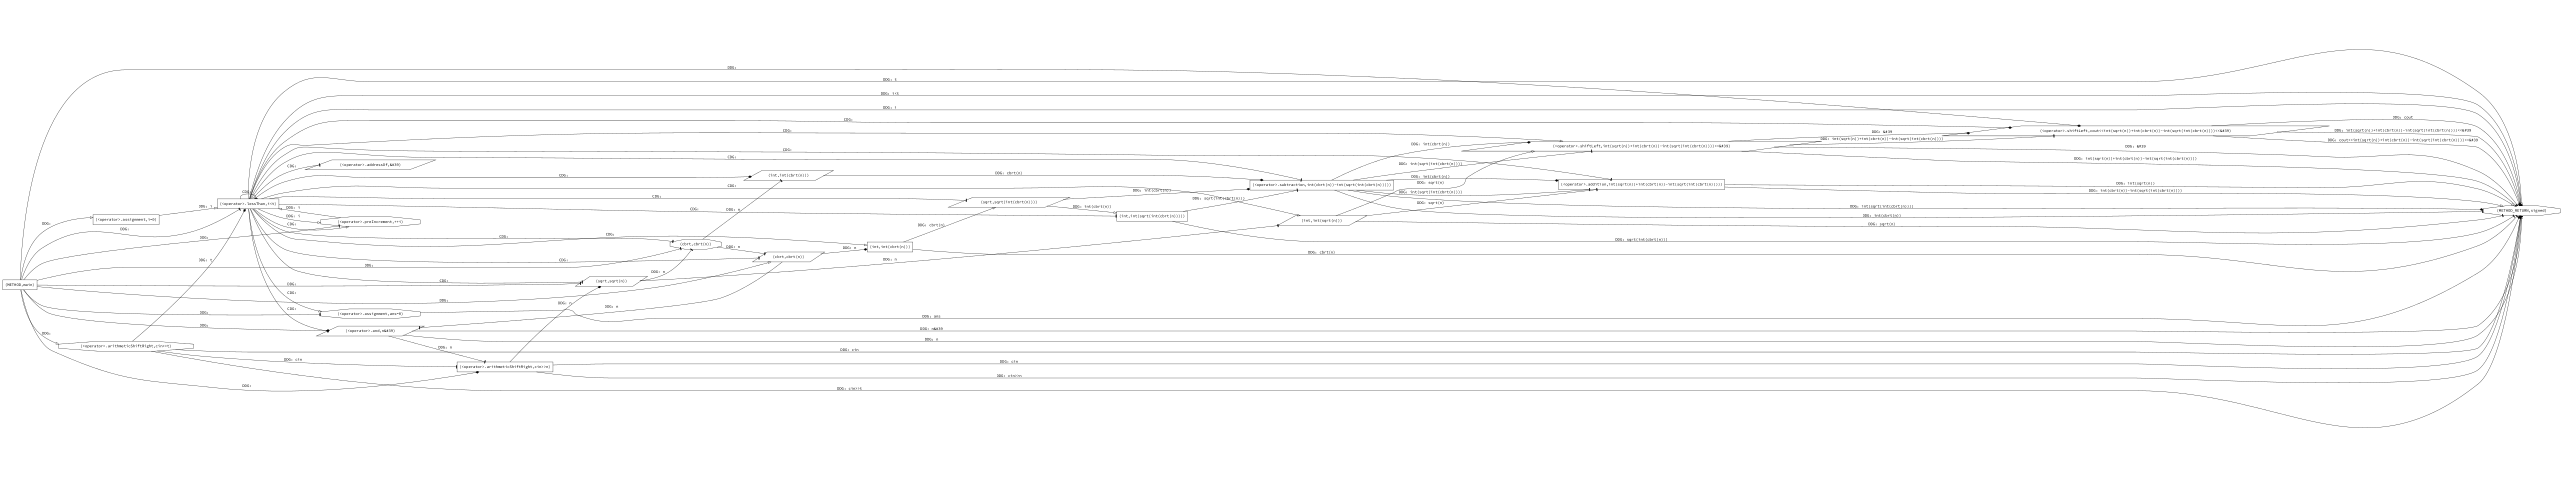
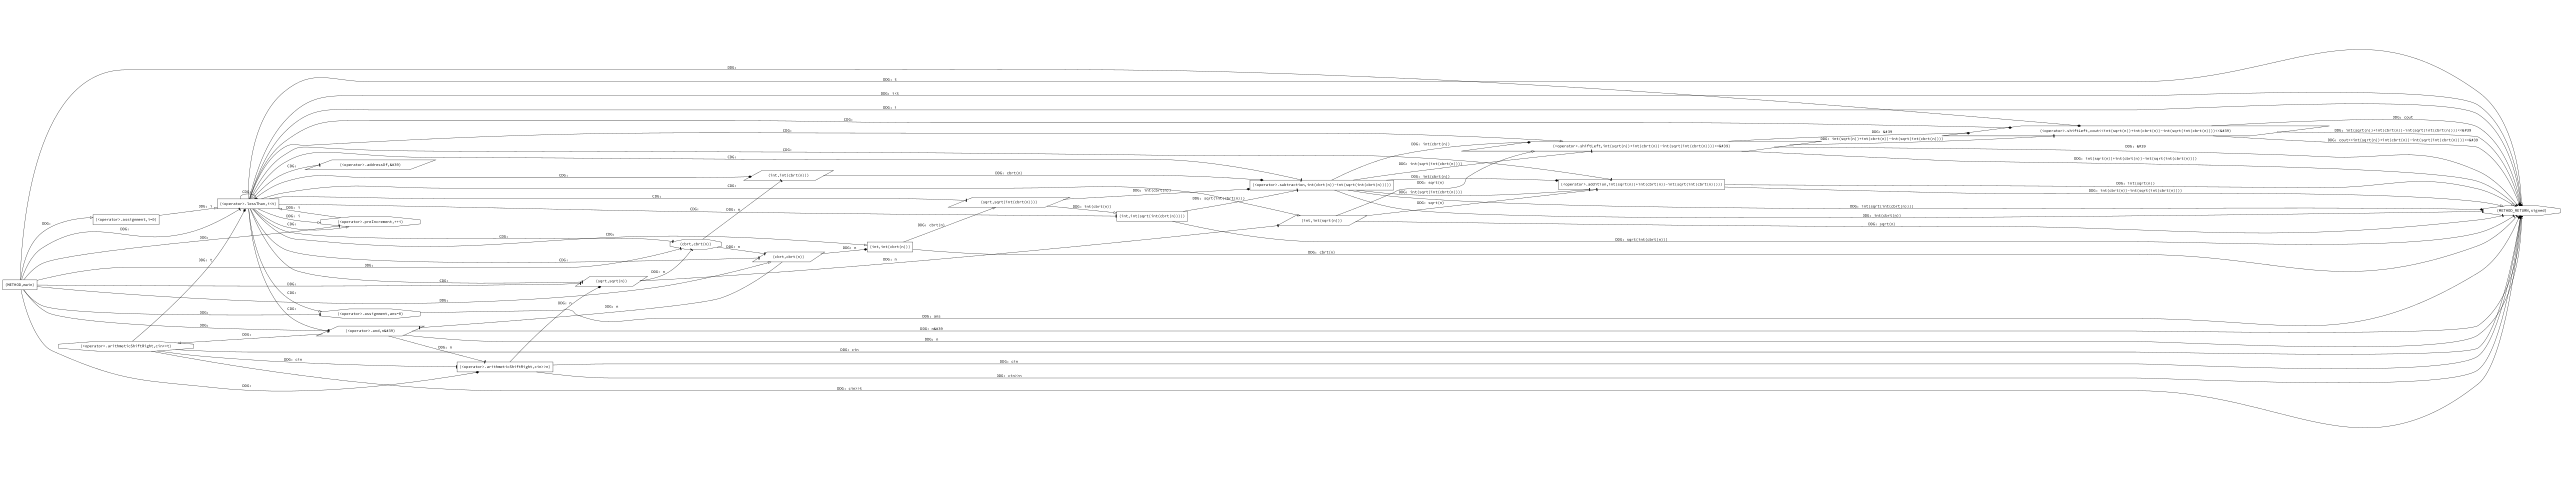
edge "(METHOD,main)" -> "(<operator>.and,n&#39)": arrowhead diamond -> tee
edge "(METHOD,main)" -> "(<operator>.arithmeticShiftRight,cin>>t)": now "(<operator>.and,n&#39)" -> "(<operator>.arithmeticShiftRight,cin>>t)"
